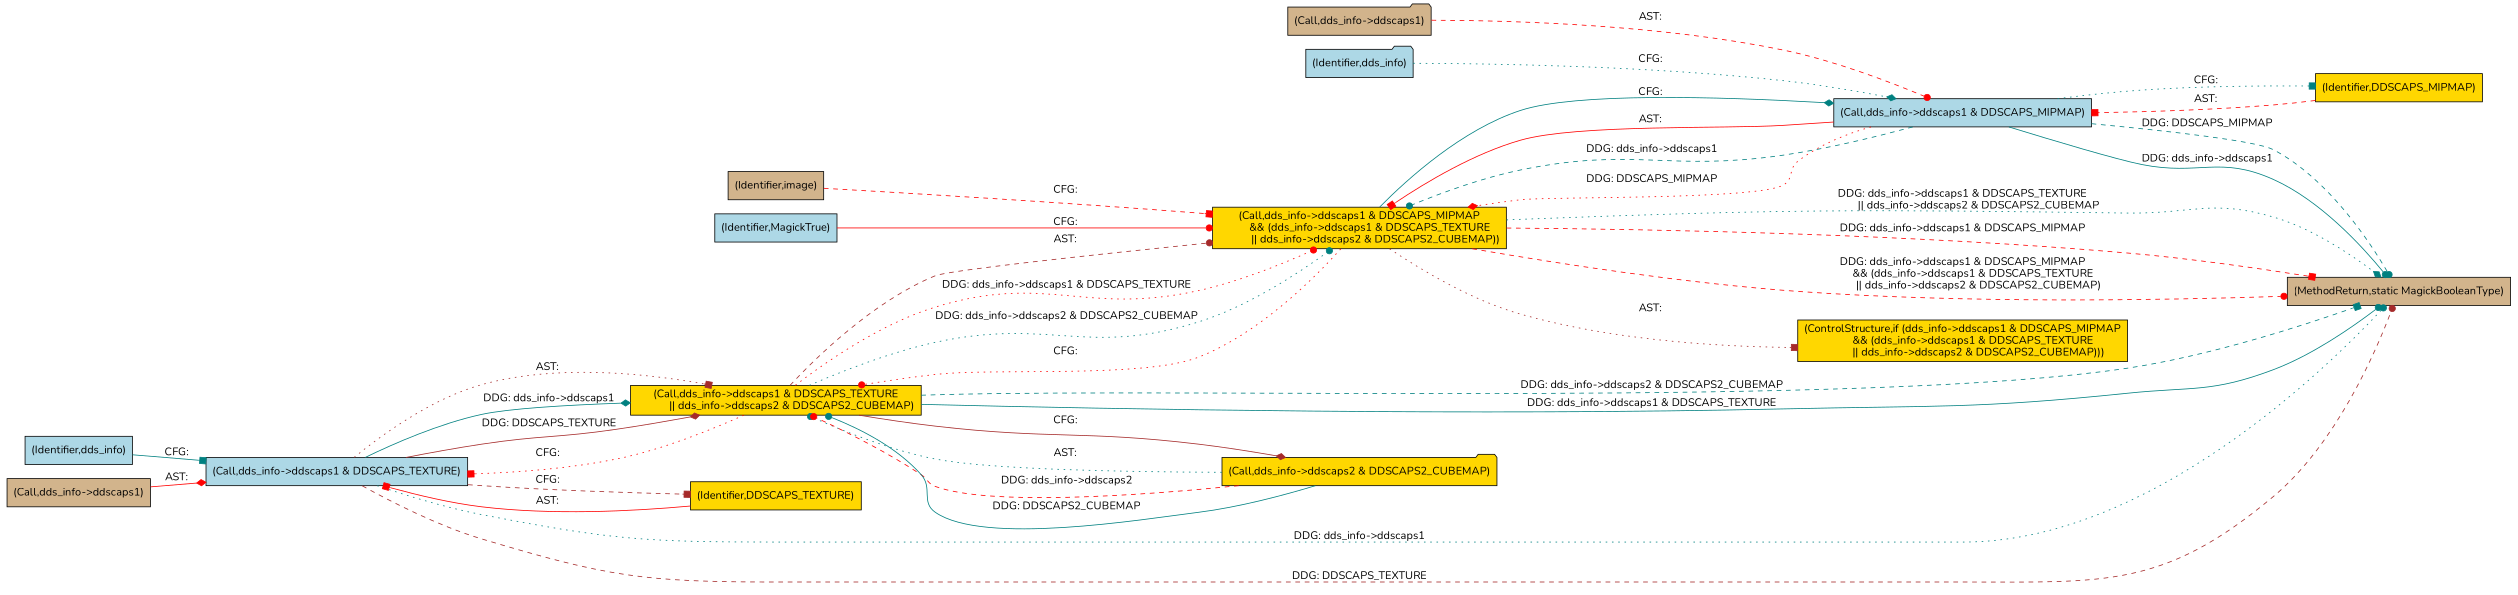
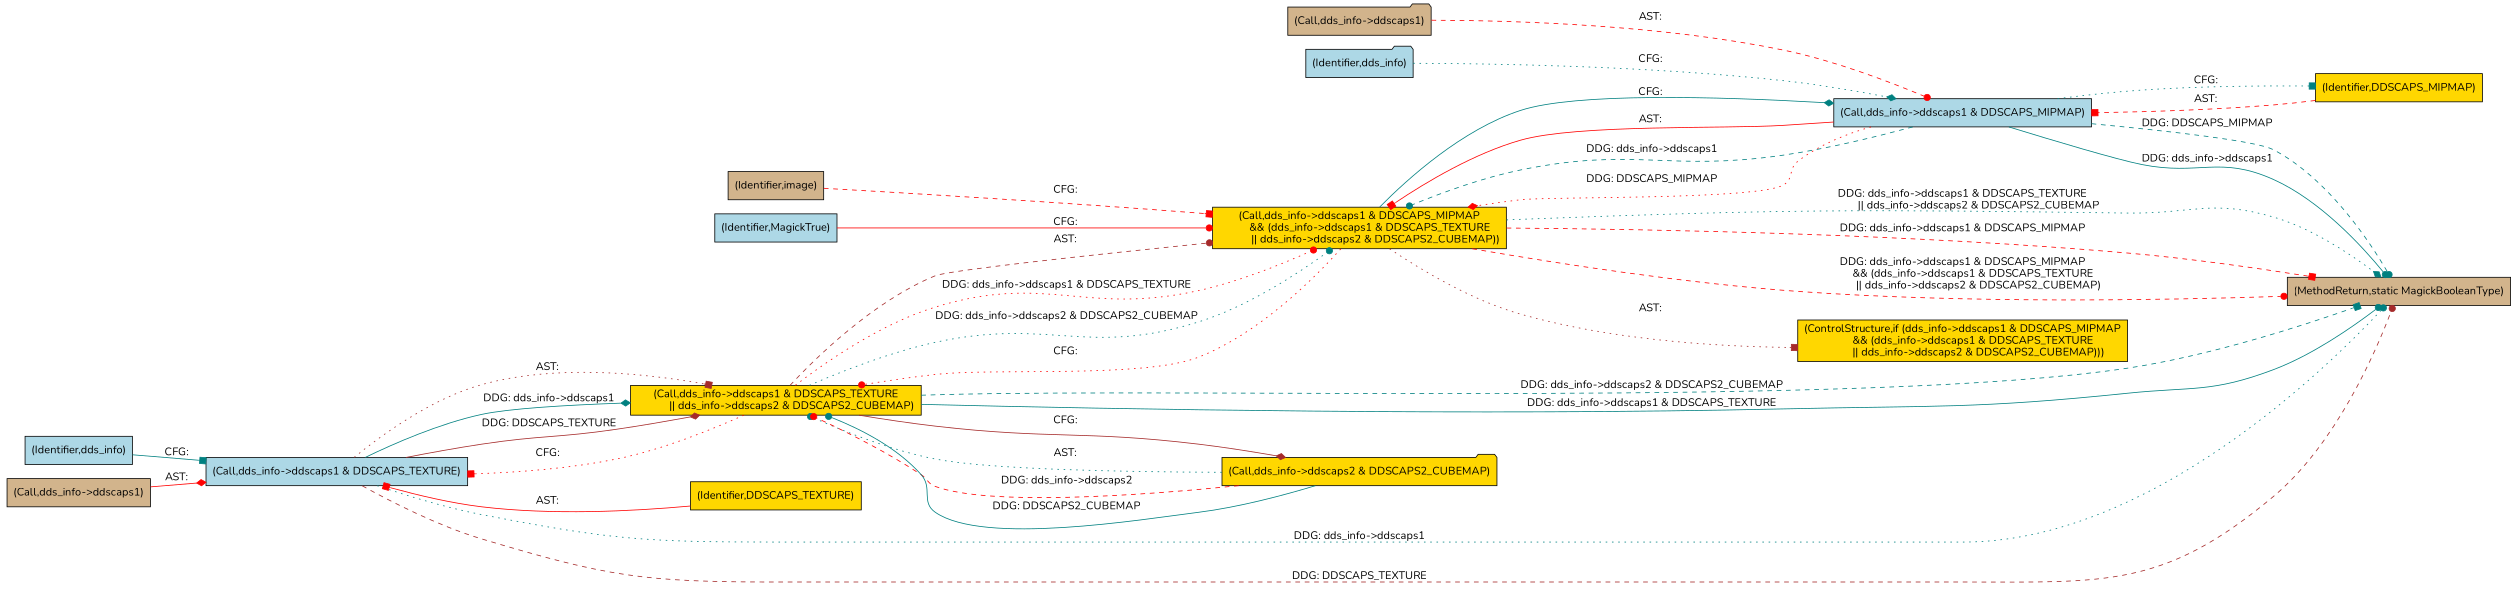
edge "(Call,dds_info->ddscaps1 & DDSCAPS_TEXTURE)" -> "(Identifier,DDSCAPS_TEXTURE)": removed, label "CFG:"
